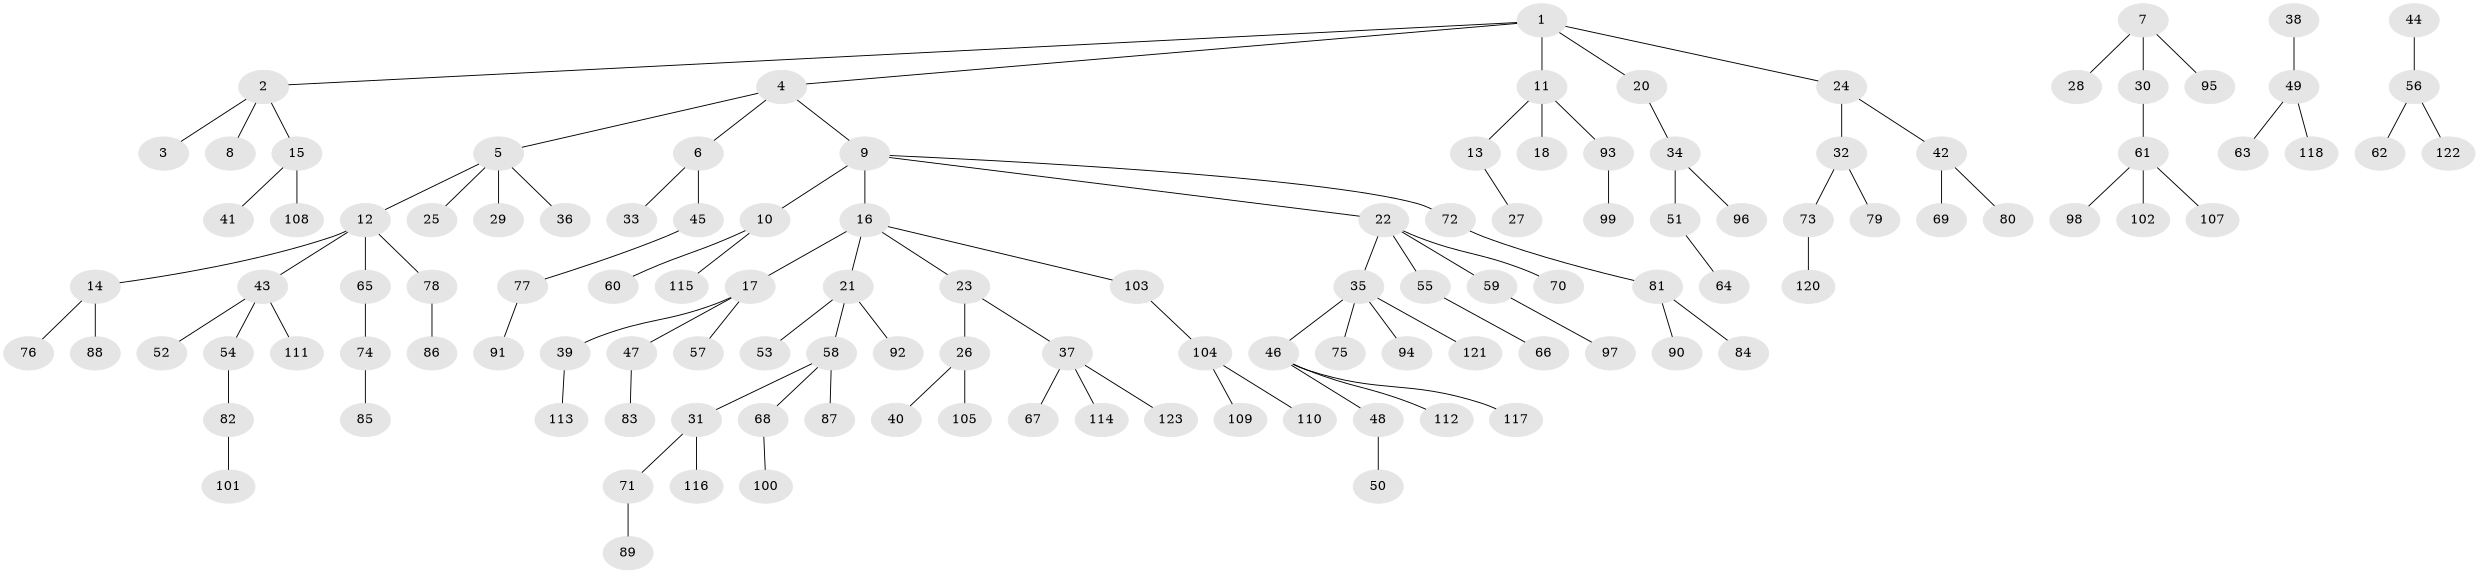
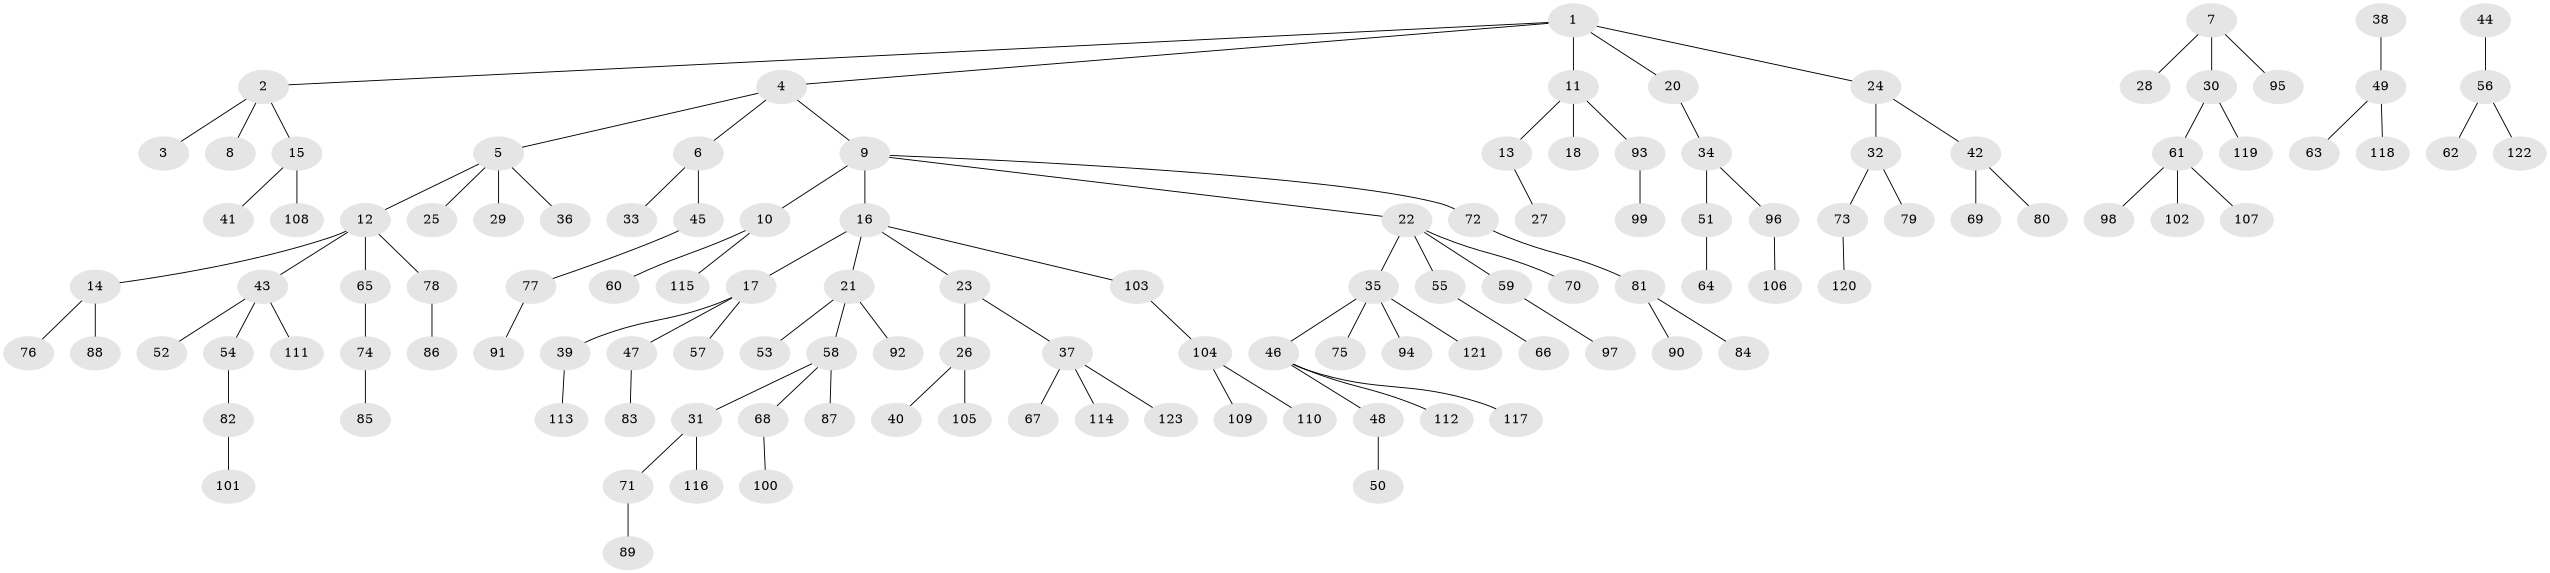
node "119": added
node "106": added
